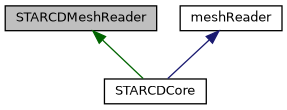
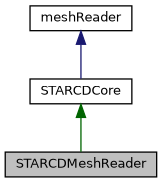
edge "STARCDCore" -> "STARCDMeshReader": reversed
